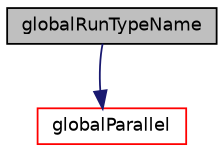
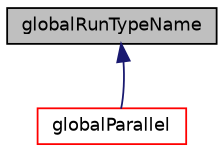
edge "globalRunTypeName" -> "globalParallel": reversed
